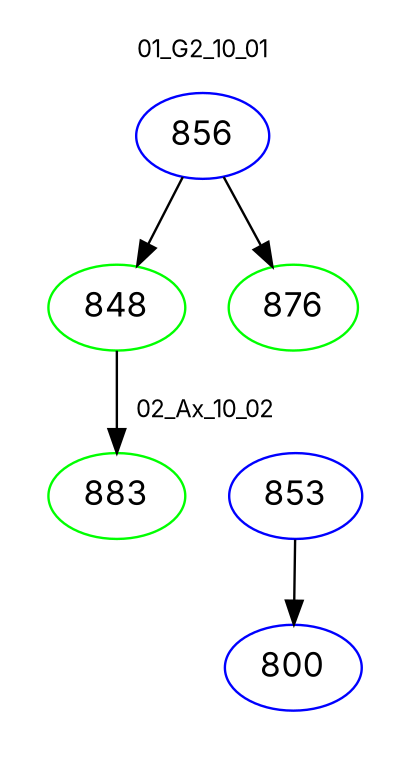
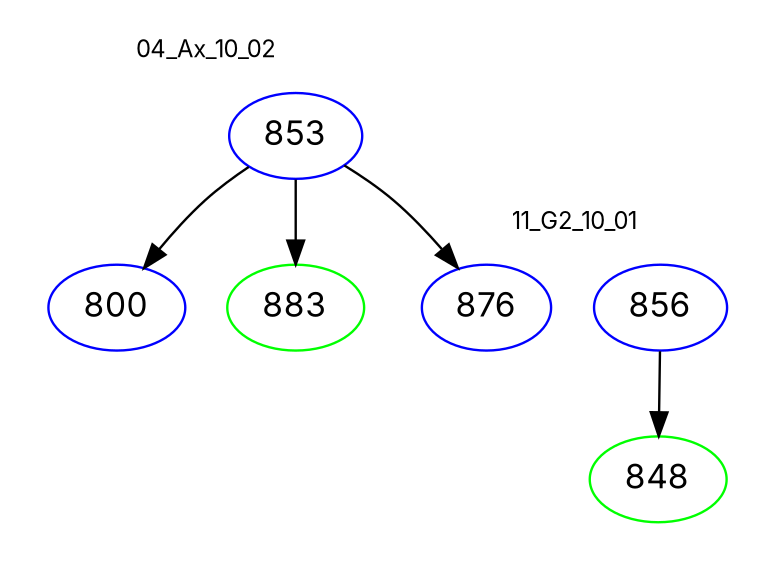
cluster "01_G2_10_01": label "01_G2_10_01" -> "11_G2_10_01"
edge "856" -> "876": now "853" -> "876"
node "876": color green -> blue
edge "848" -> "883": now "853" -> "883"
cluster "02_Ax_10_02": label "02_Ax_10_02" -> "04_Ax_10_02"
